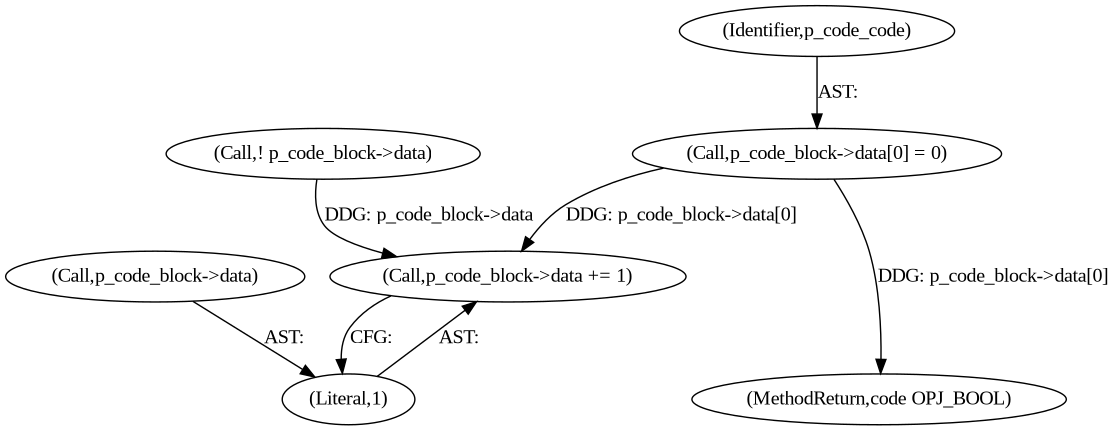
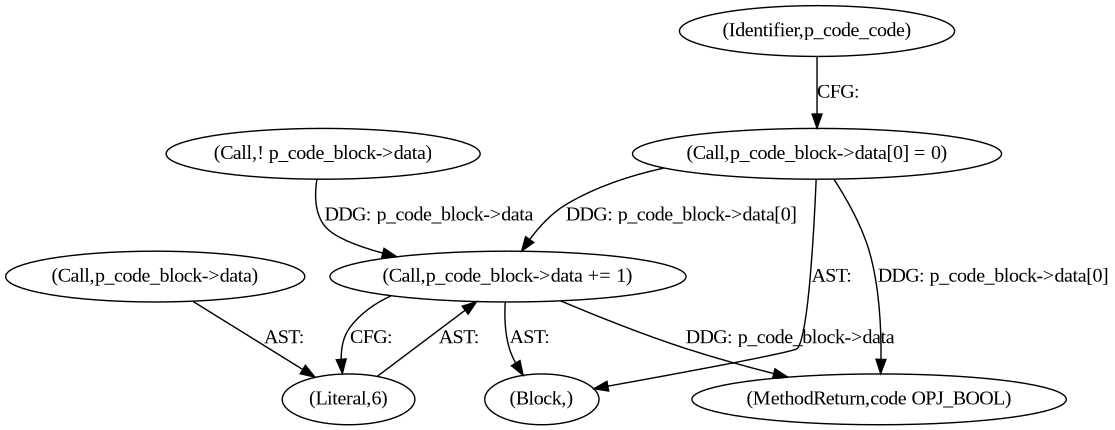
edge "(Identifier,p_code_code)" -> "(Call,p_code_block->data[0] = 0)": label "AST: " -> "CFG: "
edge "(Call,p_code_block->data += 1)" -> "(MethodReturn,code OPJ_BOOL)": added, label "DDG: p_code_block->data"
node "(Literal,1)": label "(Literal,1)" -> "(Literal,6)"
node "(Block,)": added
